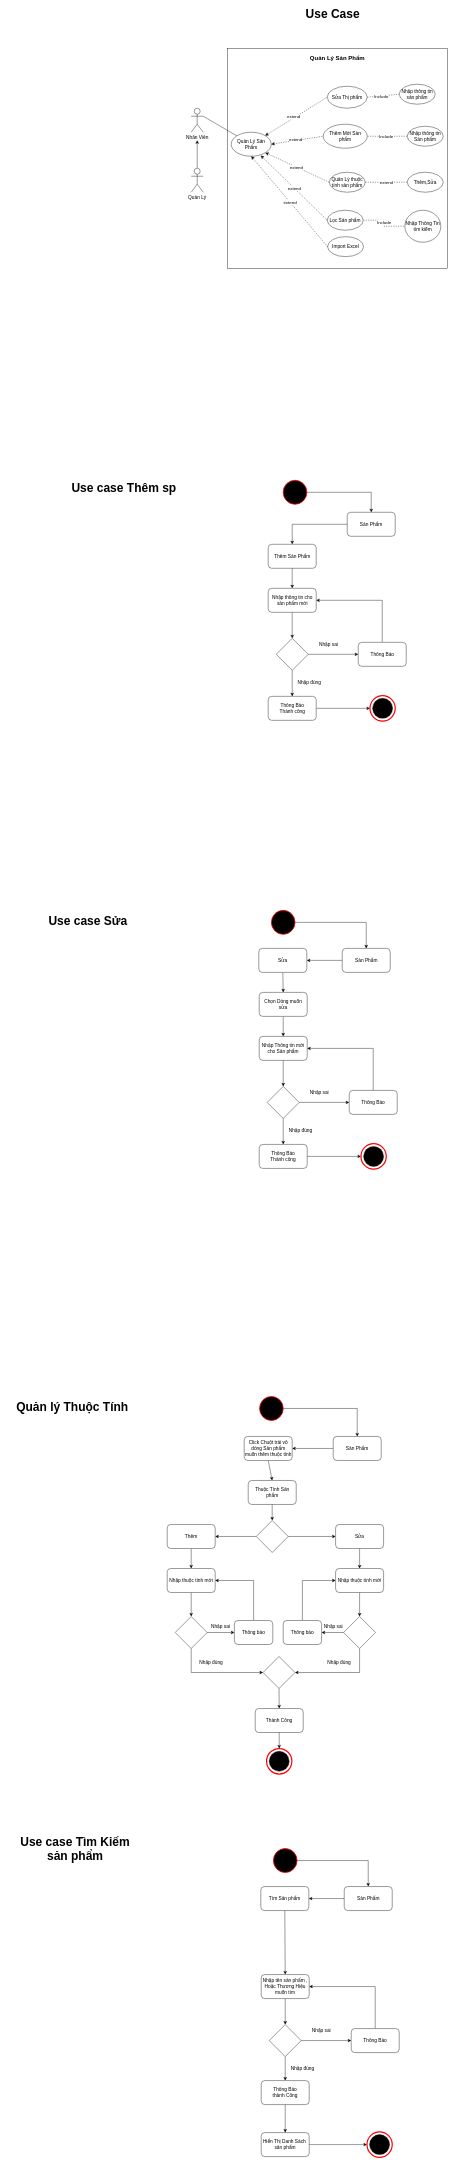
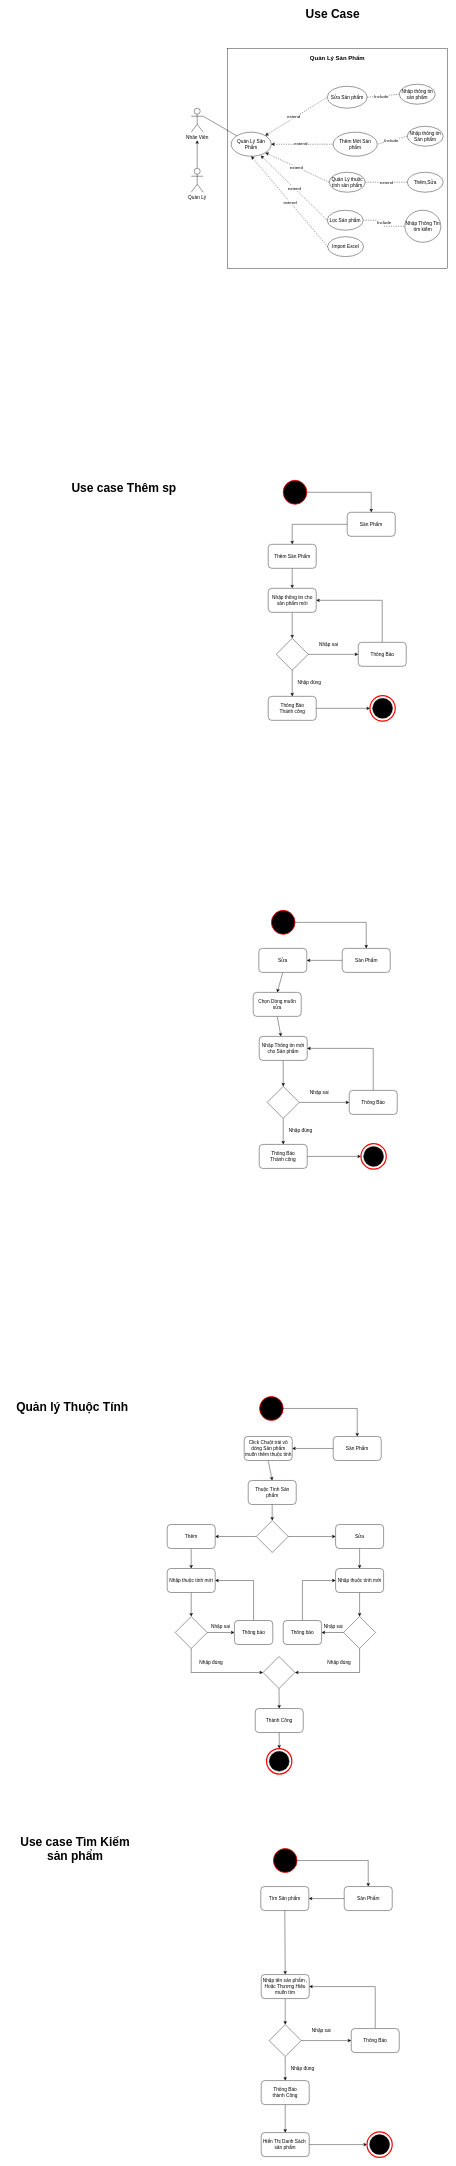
node "Sửa Thị phẩm": label "Sửa Thị phẩm" -> "Sửa Sản phẩm"
node "Thêm Mới Sản phẩm": moved (345, 136) -> (355, 144)
node "Use case Sửa": removed
node "Chọn Dòng muốn sửa": moved (283, 1004) -> (277, 1004)
